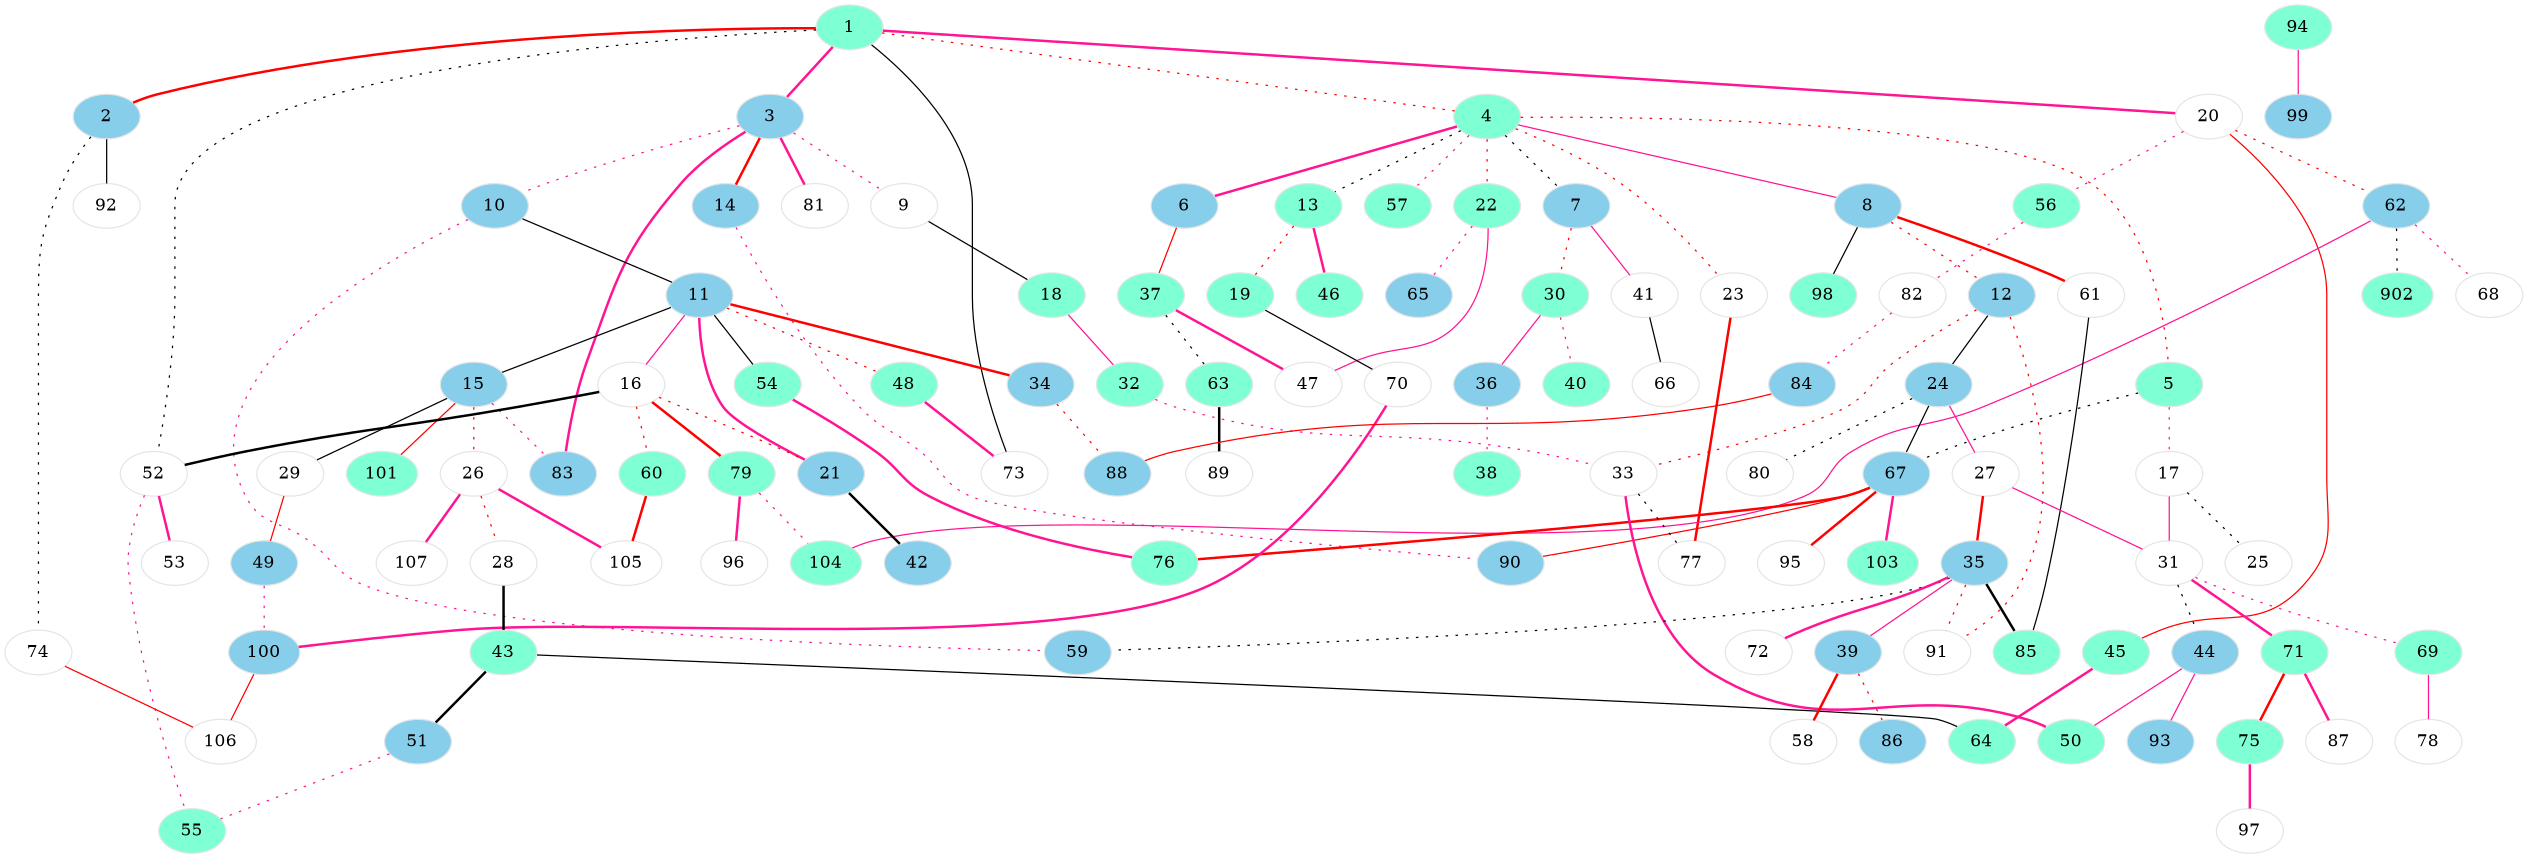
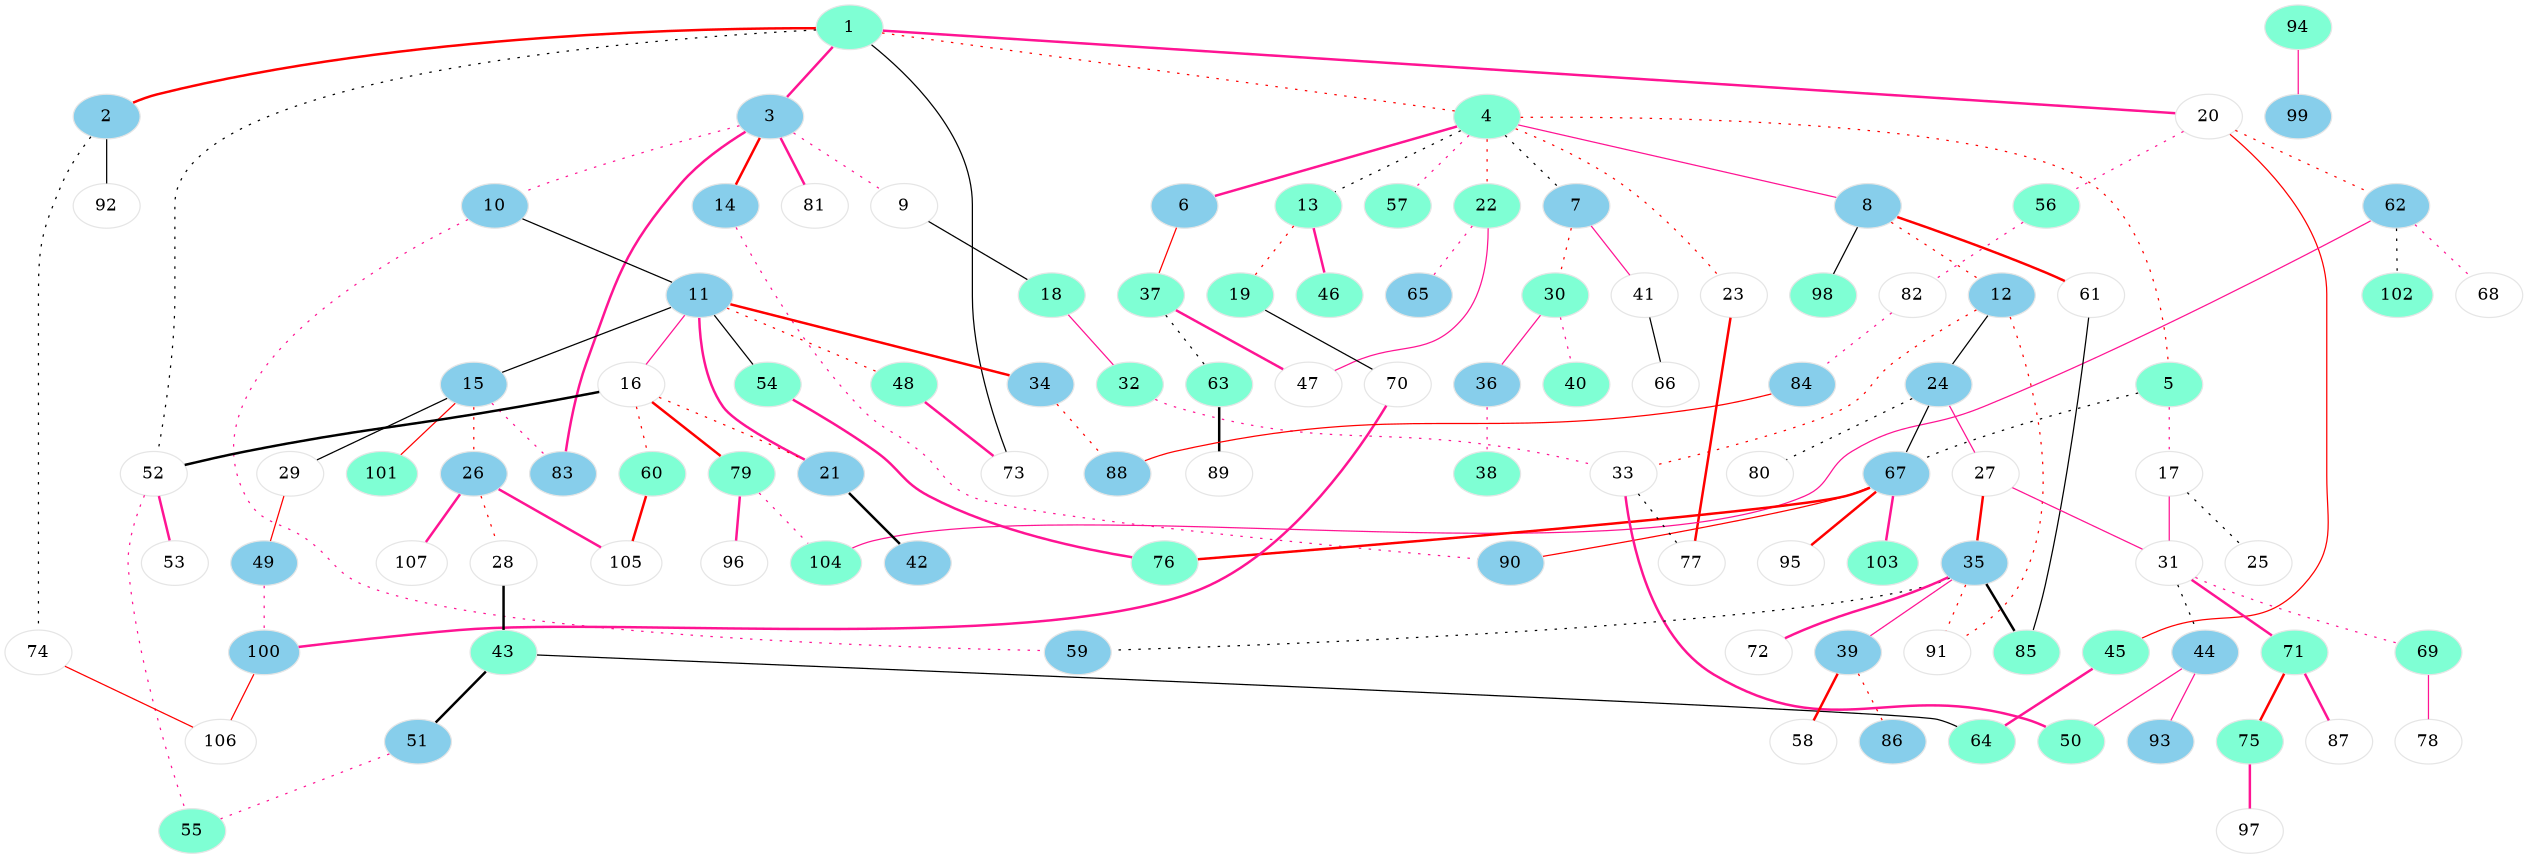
node "902": label "902" -> "102"
node "26": fillcolor white -> skyblue
